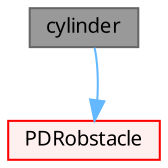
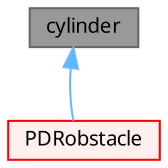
edge "cylinder" -> "PDRobstacle": reversed
